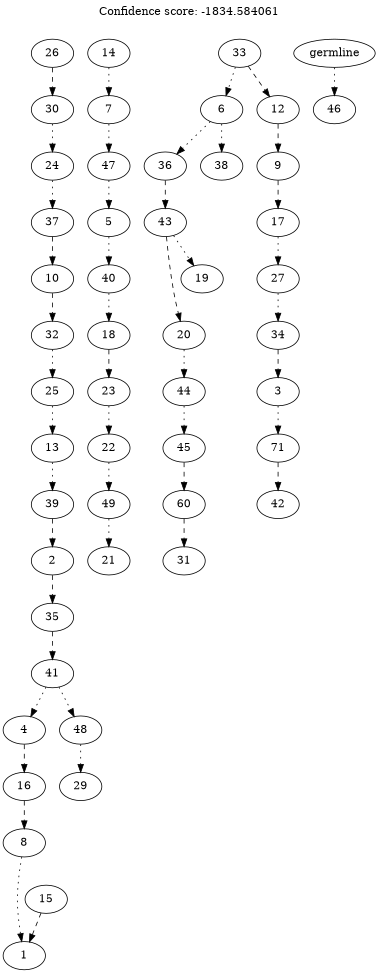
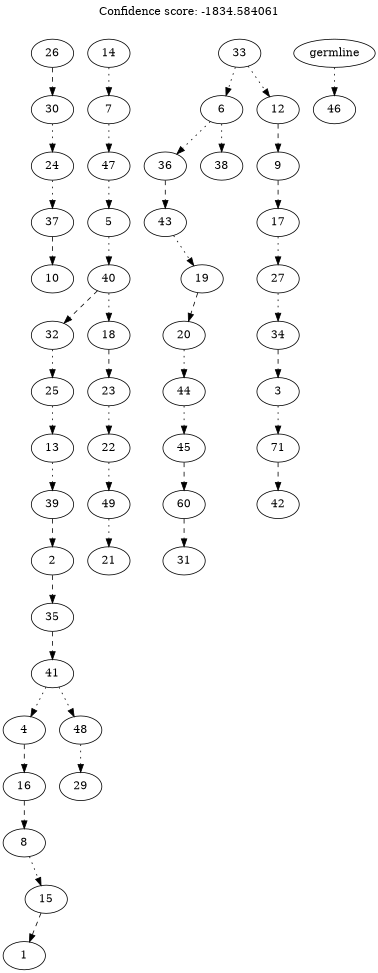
edge "33" -> "12": style dashed -> dotted
edge "43" -> "20": now "19" -> "20"
edge "10" -> "32": now "40" -> "32"
edge "8" -> "1": now "8" -> "15"
